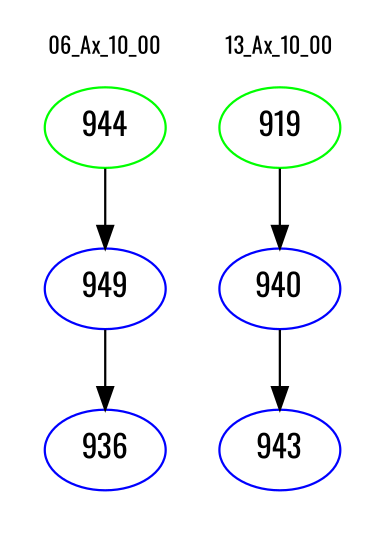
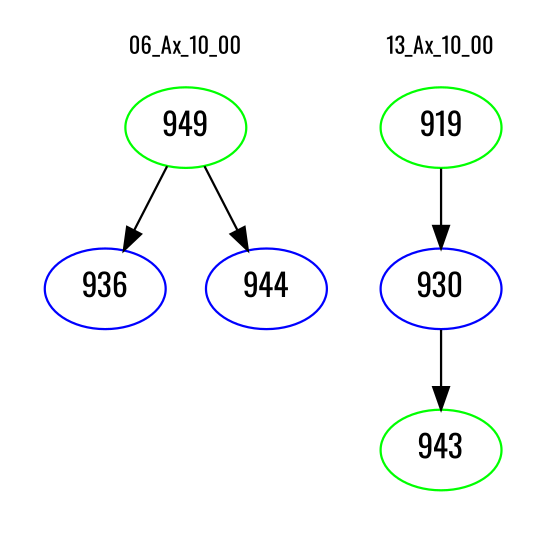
node "944": color green -> blue
edge "944" -> "949": reversed
node "949": color blue -> green
node "940": label "940" -> "930"
node "943": color blue -> green
